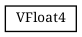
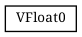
node "VFloat4": label "VFloat4" -> "VFloat0"
